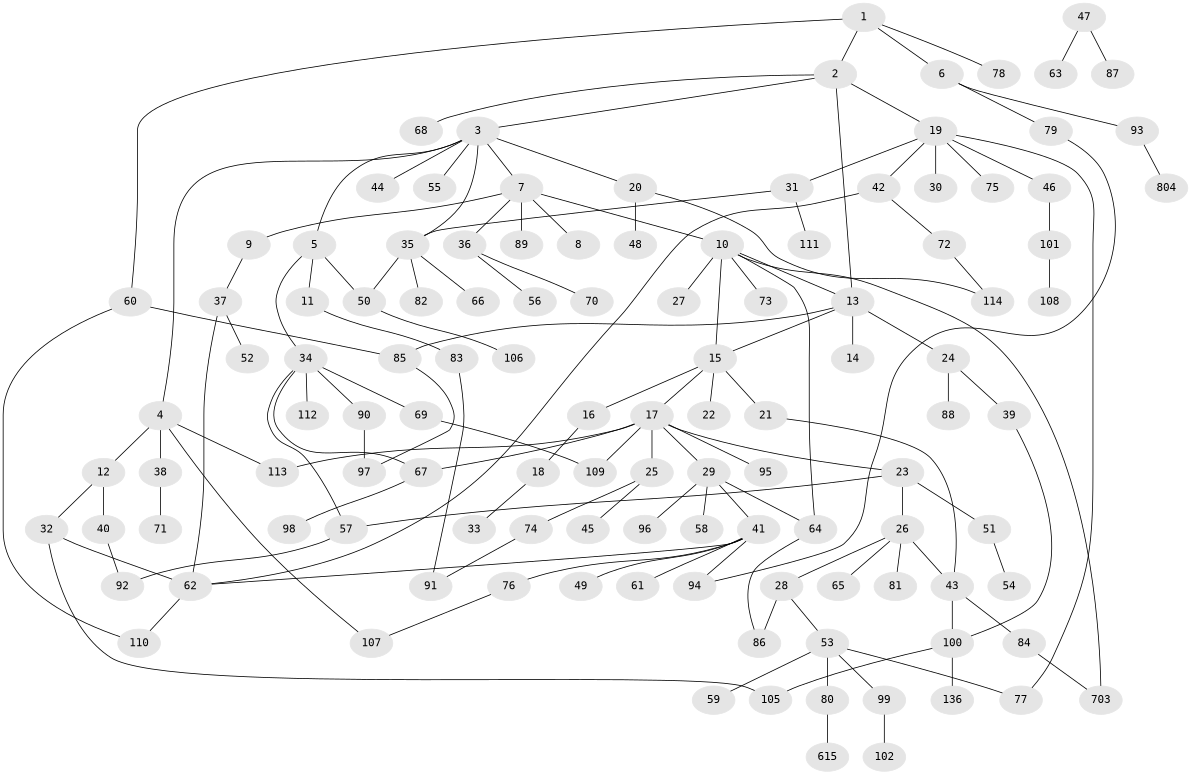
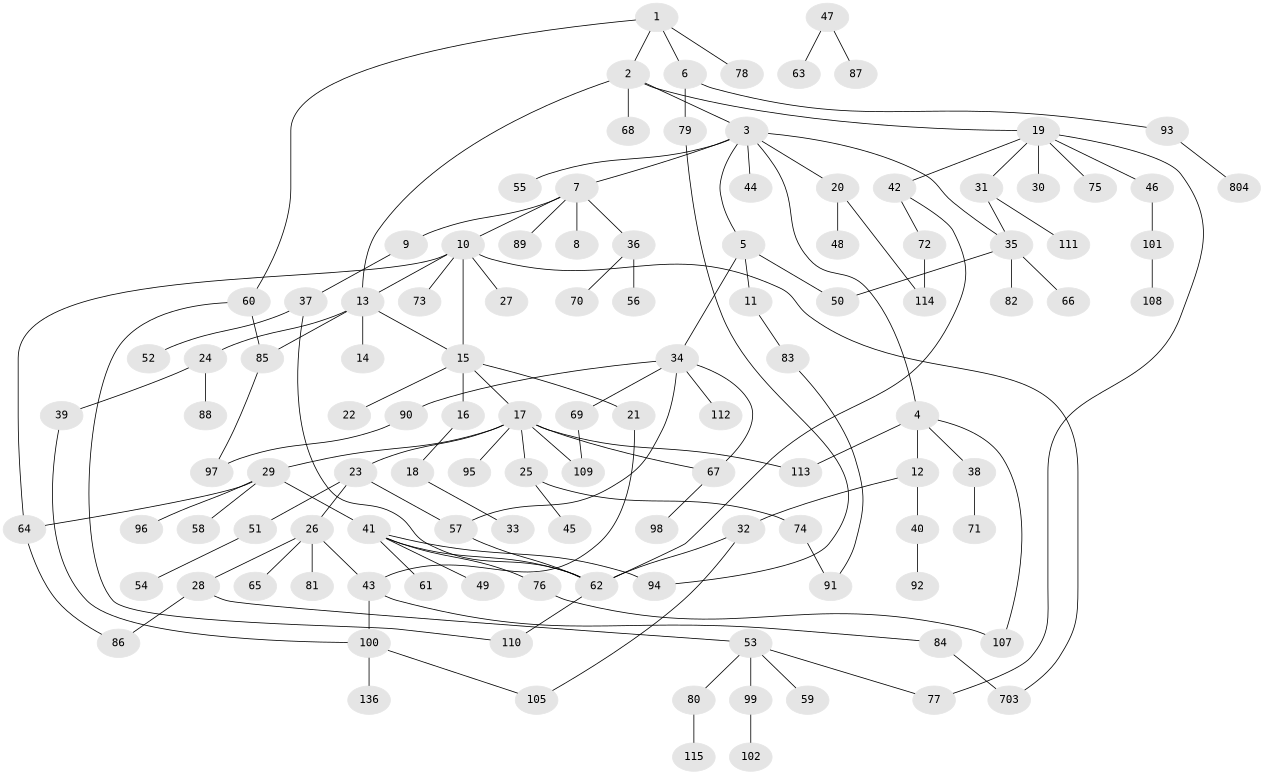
node "106": removed
edge "57" -- "92": now "57" -- "62"
node "615": label "615" -> "115"
